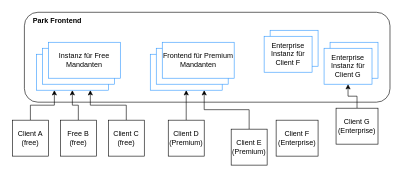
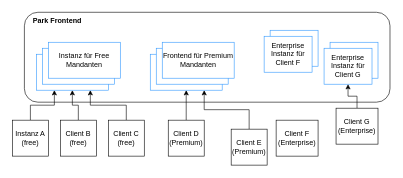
node "Client A (free)": label "Client A (free)" -> "Instanz A (free)"
node "Free B (free)": label "Free B (free)" -> "Client B (free)"
